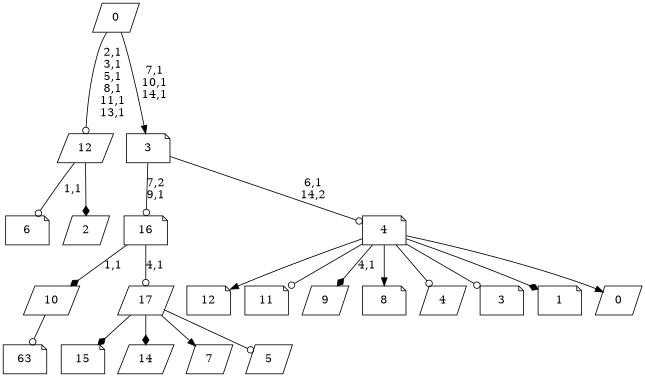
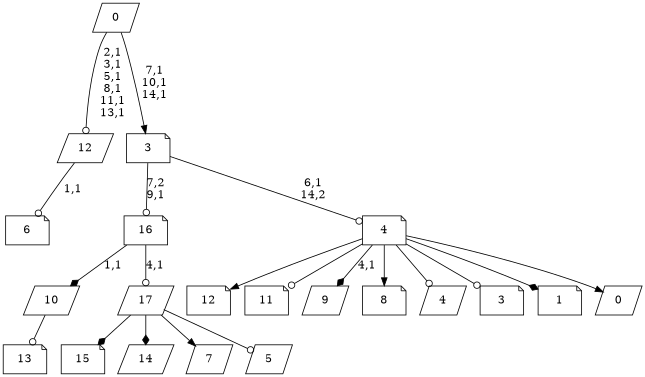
node "2": removed
node "63": label "63" -> "13"
